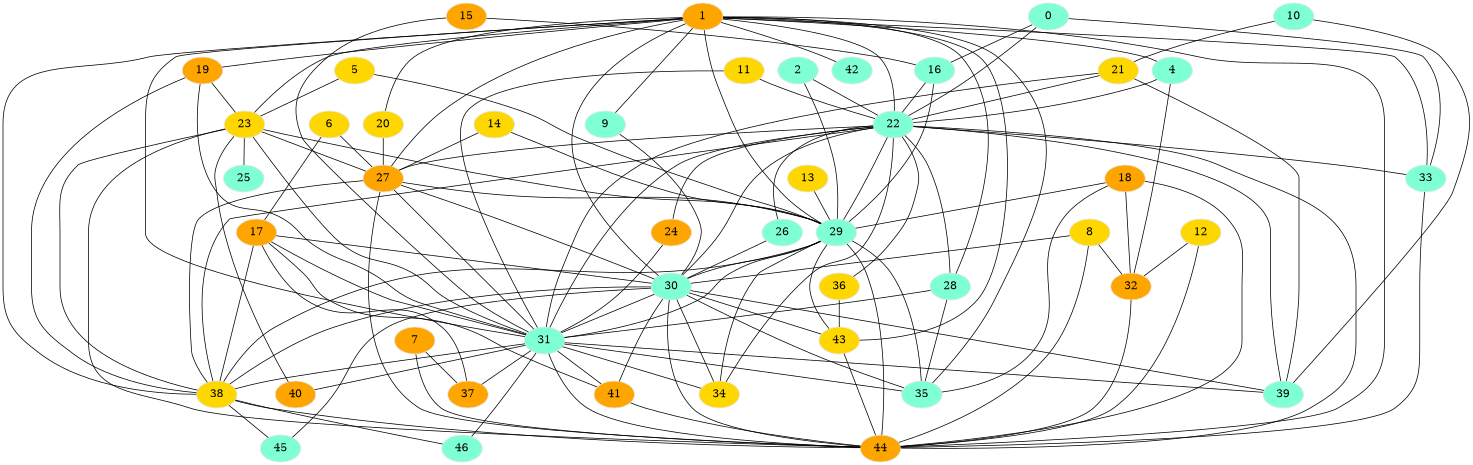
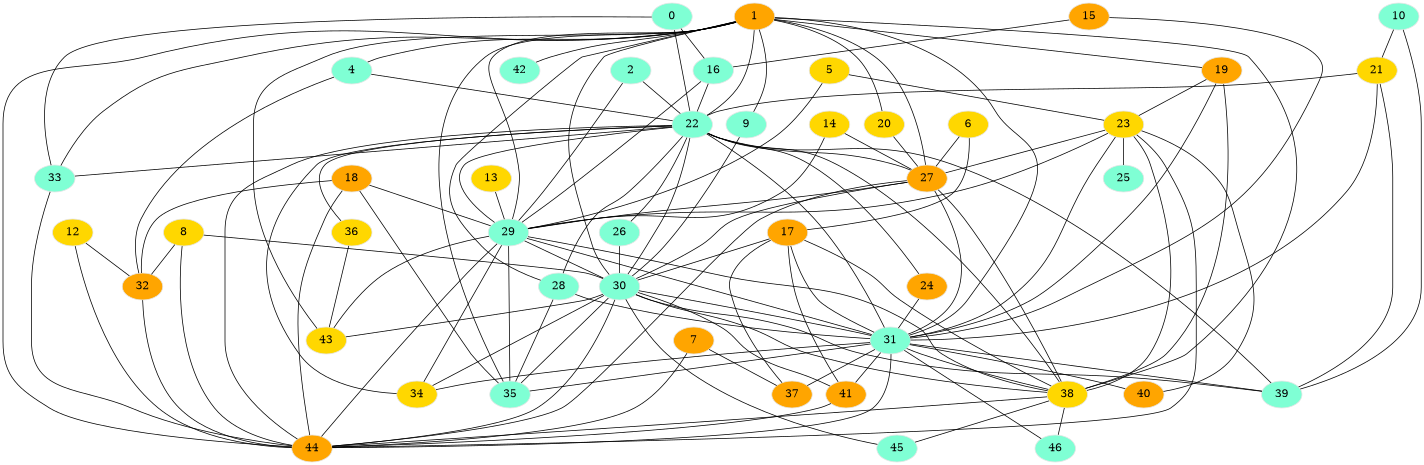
edge "1" -- "23": removed
node "11": removed
edge "43" -- "44": removed
